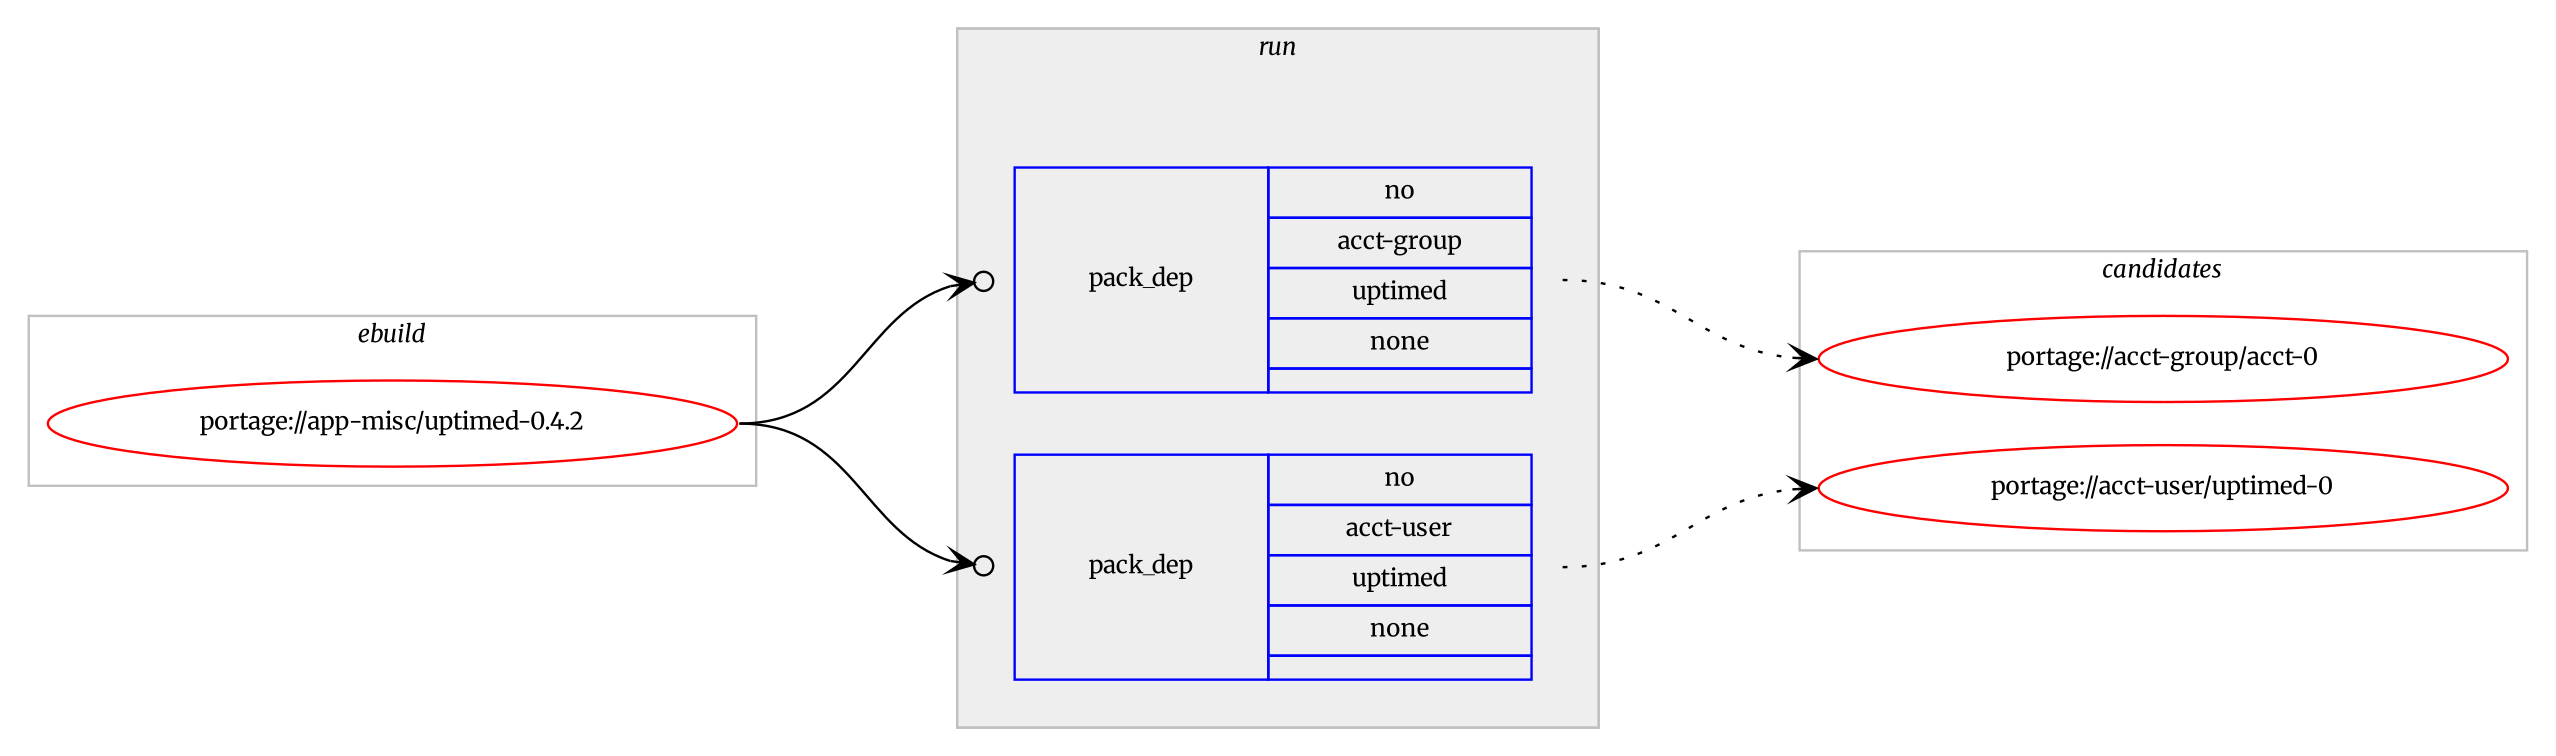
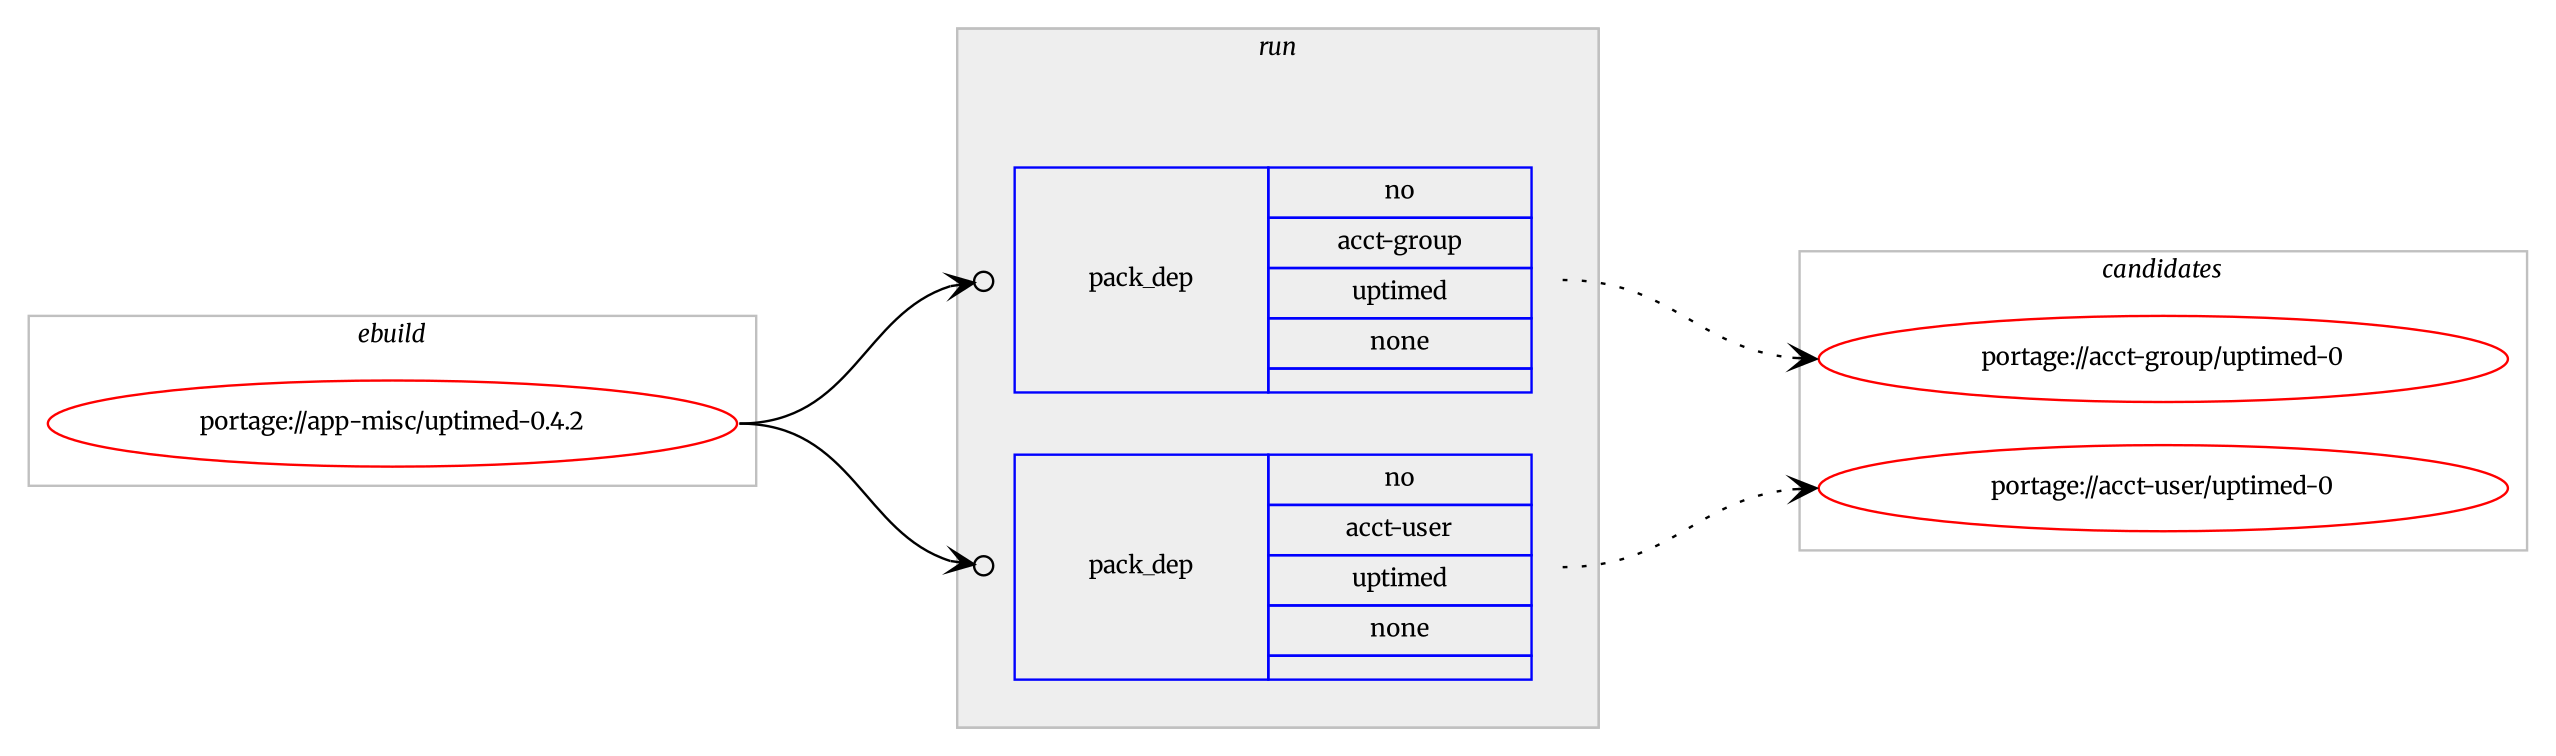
node "portage://acct-group/acct-0": label "portage://acct-group/acct-0" -> "portage://acct-group/uptimed-0"
